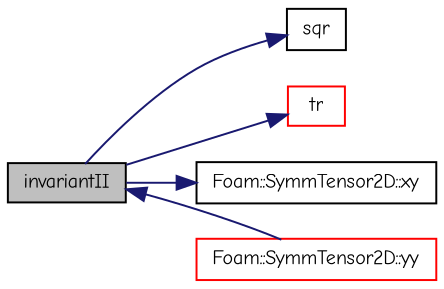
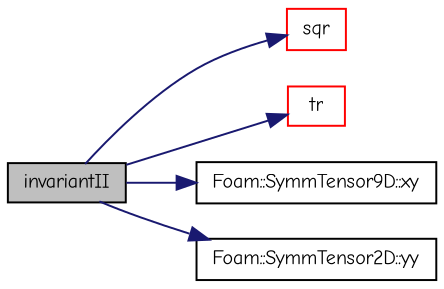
node "sqr": color black -> red
node "Foam::SymmTensor2D::xy": label "Foam::SymmTensor2D::xy" -> "Foam::SymmTensor9D::xy"
edge "Foam::SymmTensor2D::yy" -> "invariantII": reversed
node "Foam::SymmTensor2D::yy": color red -> black
